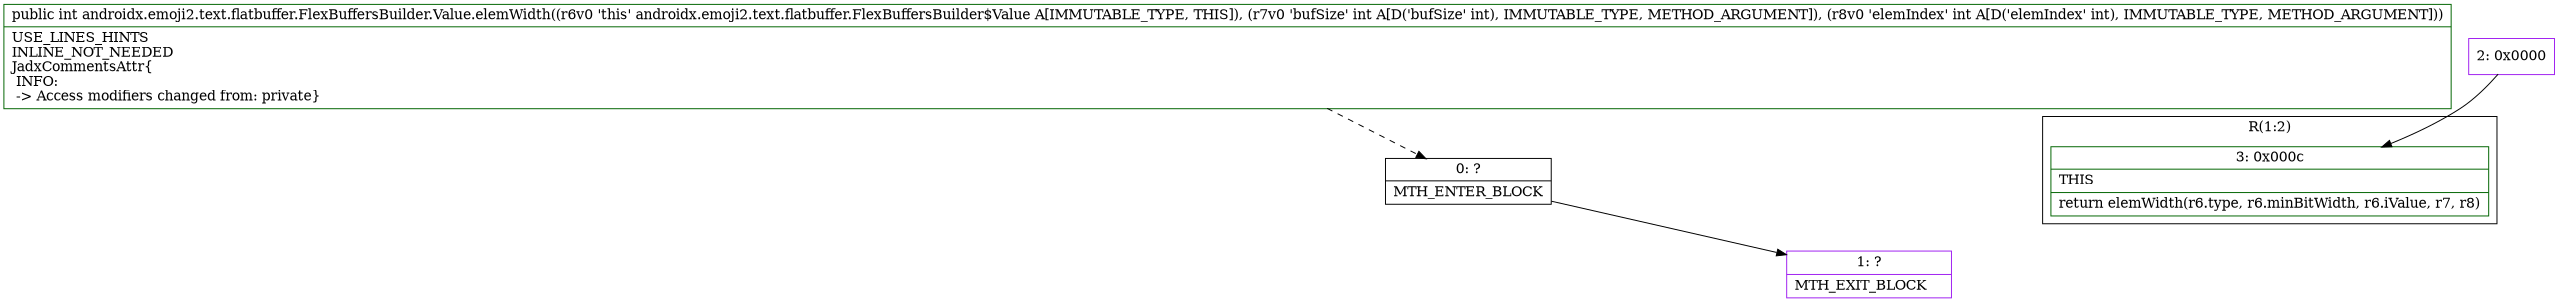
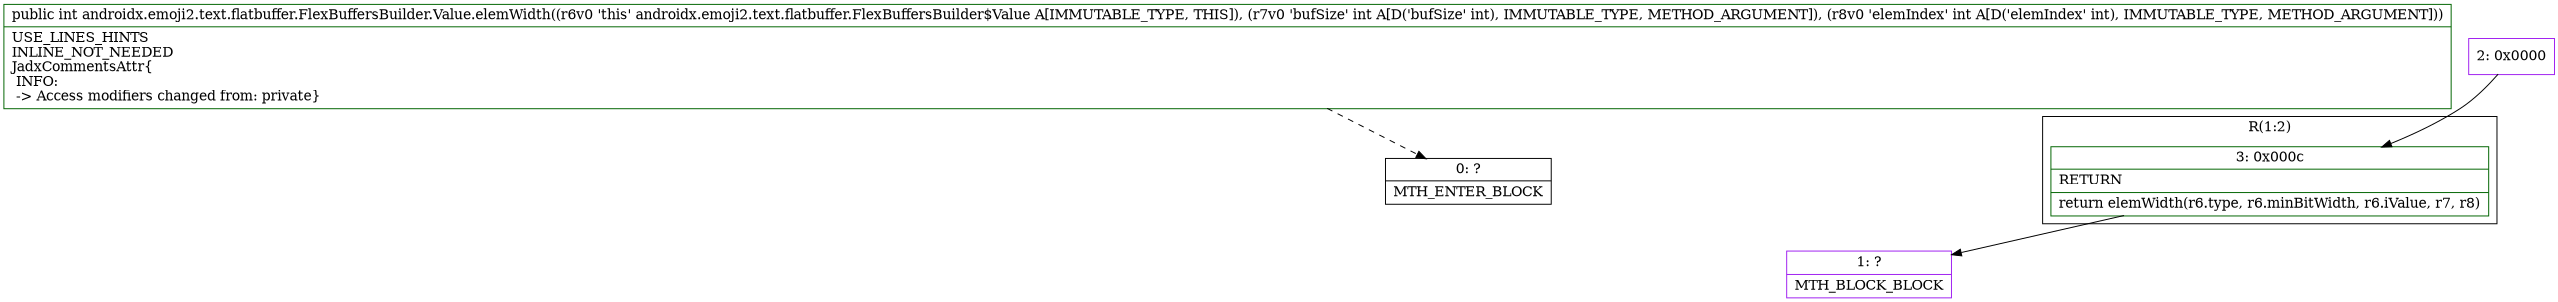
node "3: 0x000c": text "THIS" -> "RETURN"
edge "0: ?" -> "1: ?": now "3: 0x000c" -> "1: ?"
node "1: ?": text "MTH_EXIT_BLOCK" -> "MTH_BLOCK_BLOCK"
